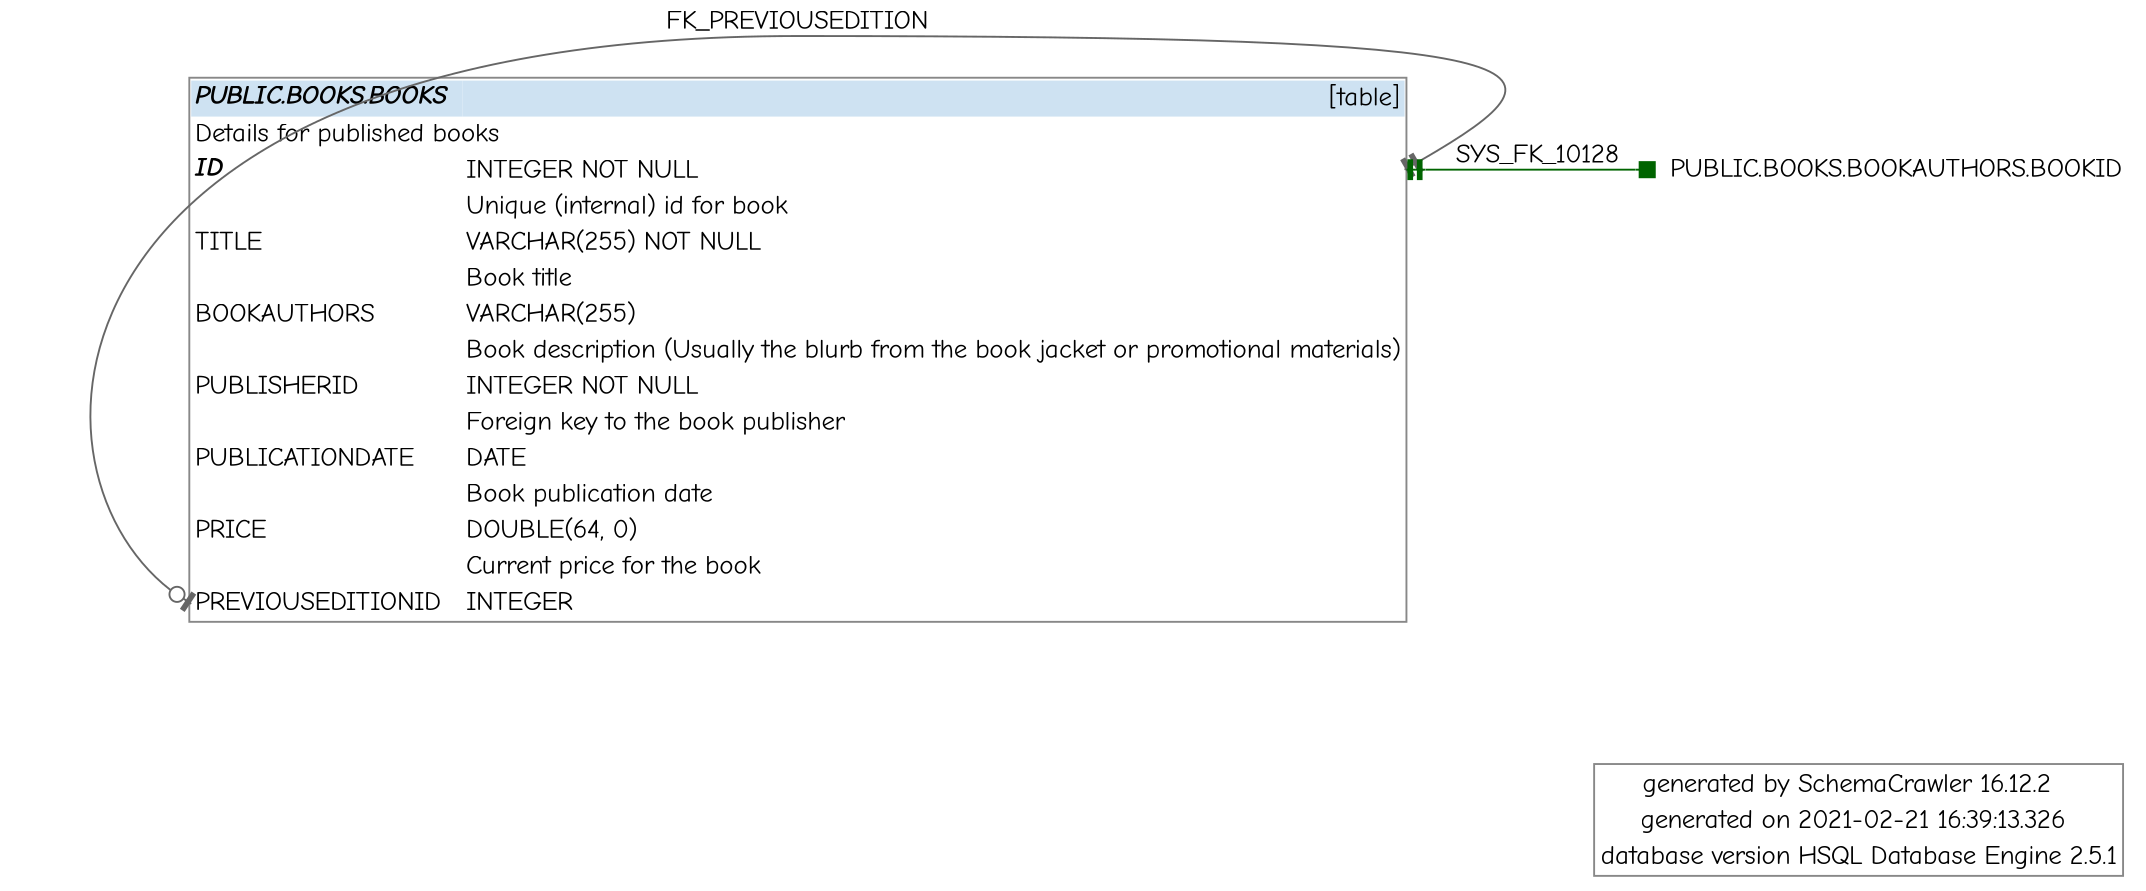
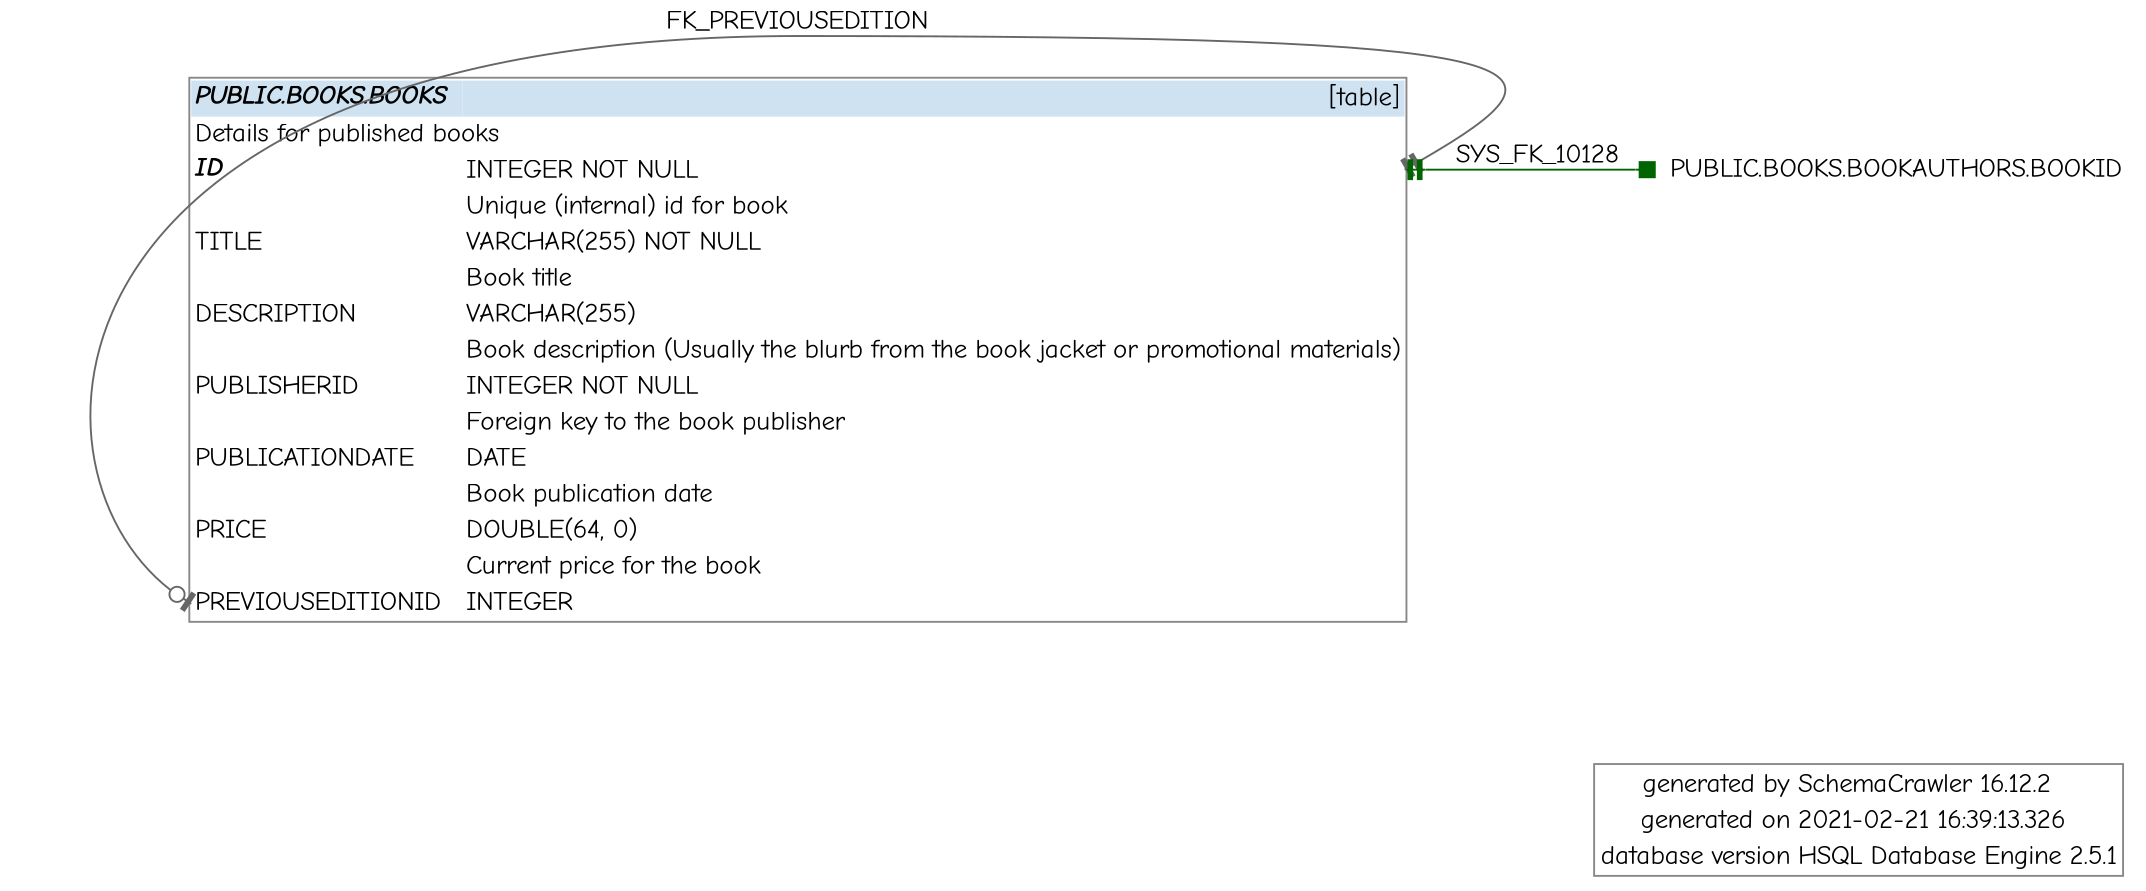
node "PUBLIC.BOOKS.BOOKS": text "BOOKAUTHORS" -> "DESCRIPTION"
